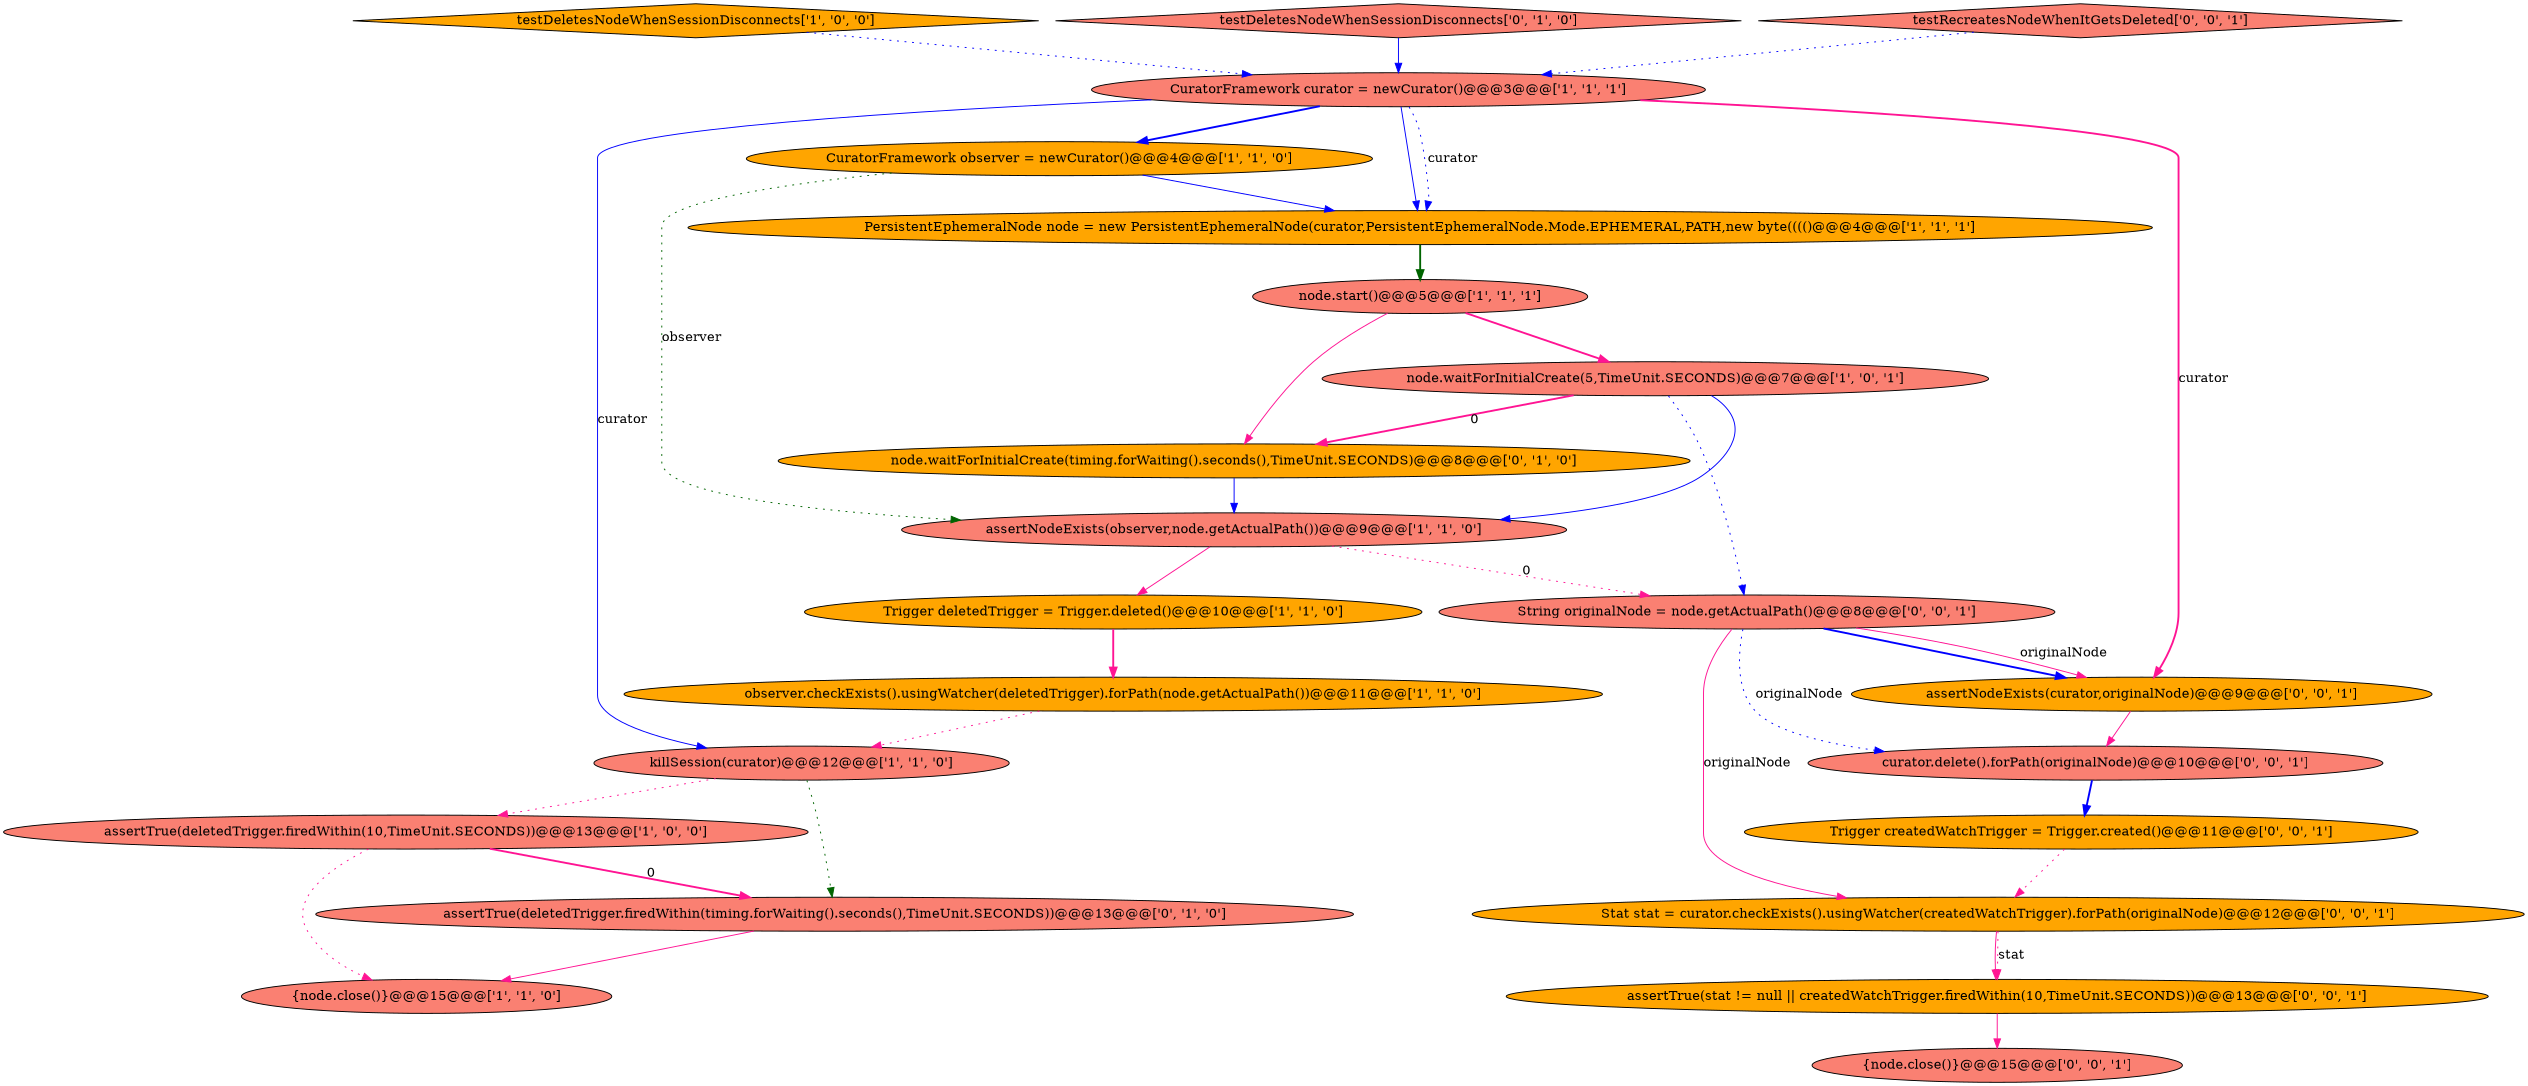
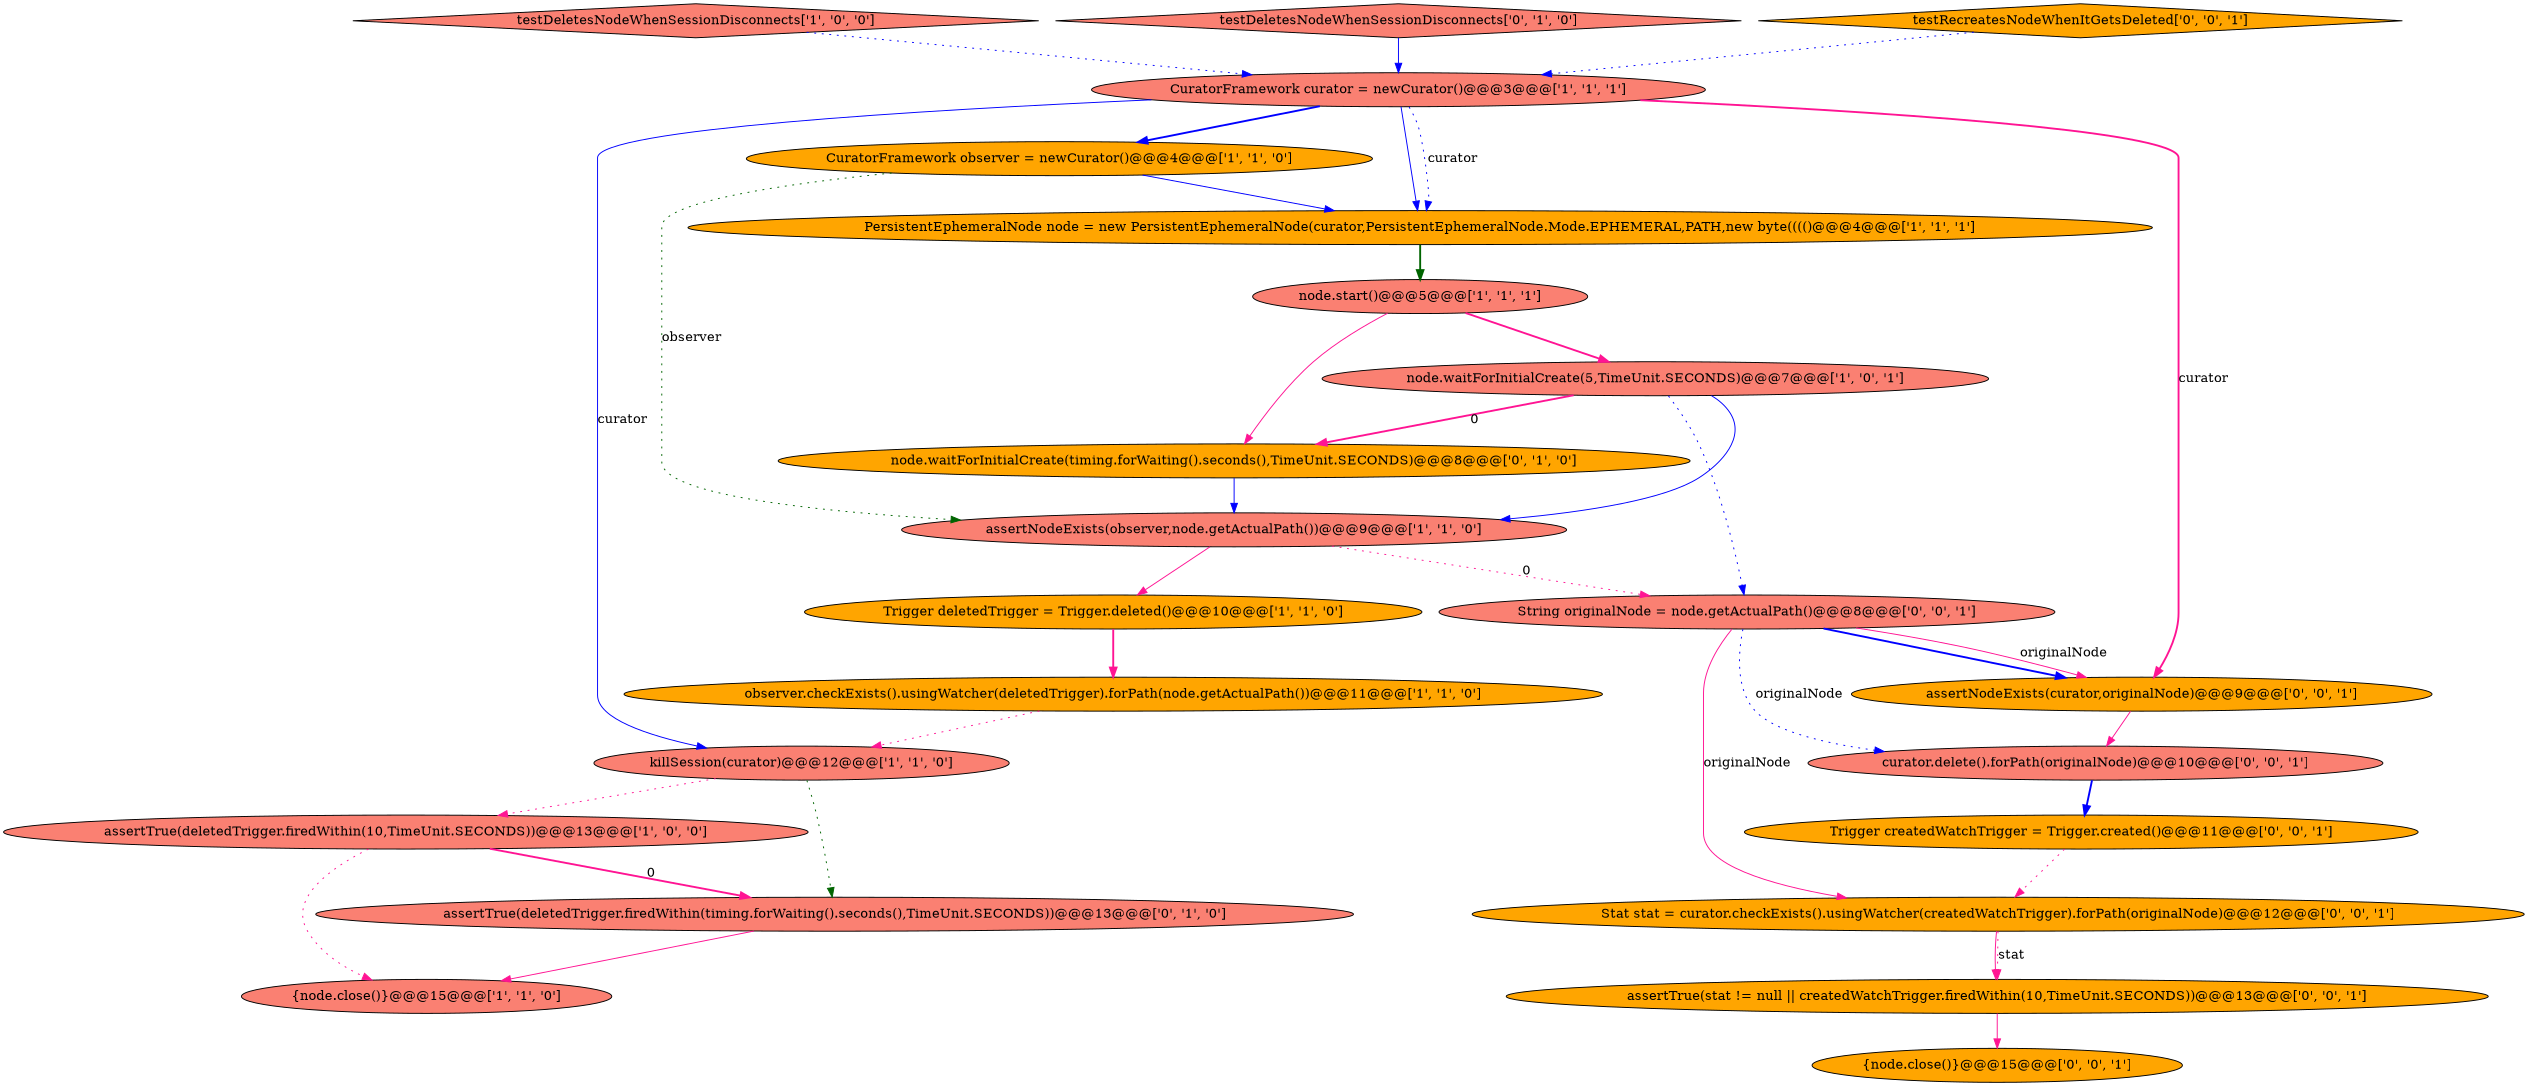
node "testDeletesNodeWhenSessionDisconnects['1', '0', '0']": fillcolor orange -> salmon
node "testRecreatesNodeWhenItGetsDeleted['0', '0', '1']": fillcolor salmon -> orange
node "{node.close()}@@@15@@@['0', '0', '1']": fillcolor salmon -> orange
